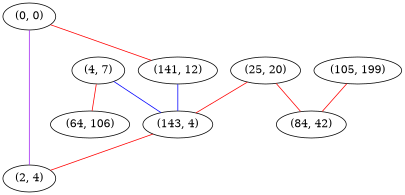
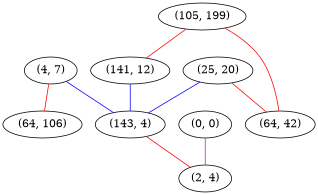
edge "(0, 0)" -- "(141, 12)": now "(105, 199)" -- "(141, 12)"
edge "(25, 20)" -- "(143, 4)": color red -> blue
node "(84, 42)": label "(84, 42)" -> "(64, 42)"
